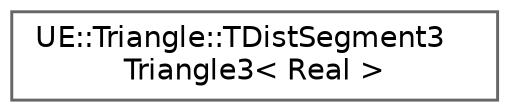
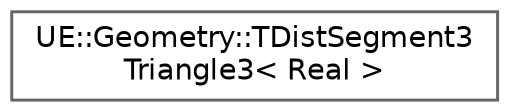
node "UE::Triangle::TDistSegment3 Triangle3< Real >": label "UE::Triangle::TDistSegment3 Triangle3< Real >" -> "UE::Geometry::TDistSegment3 Triangle3< Real >"
